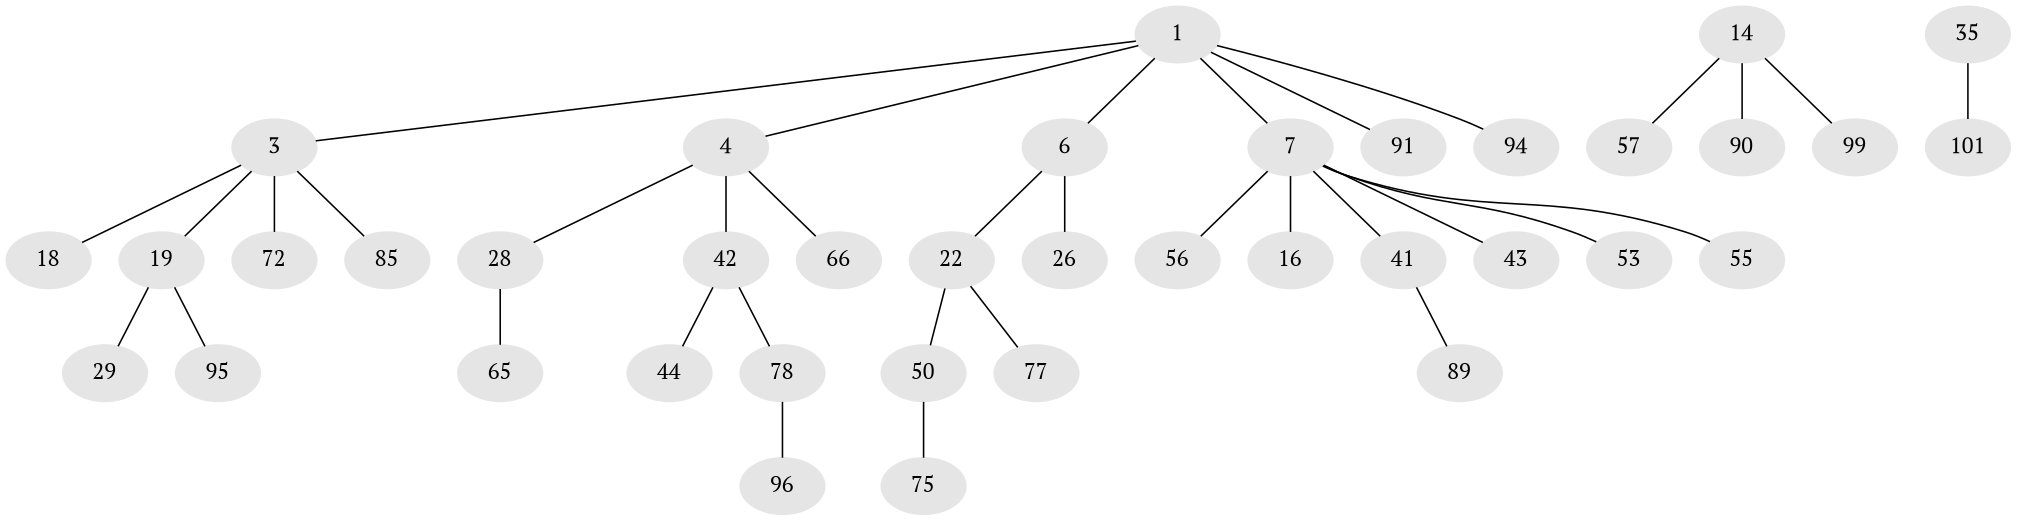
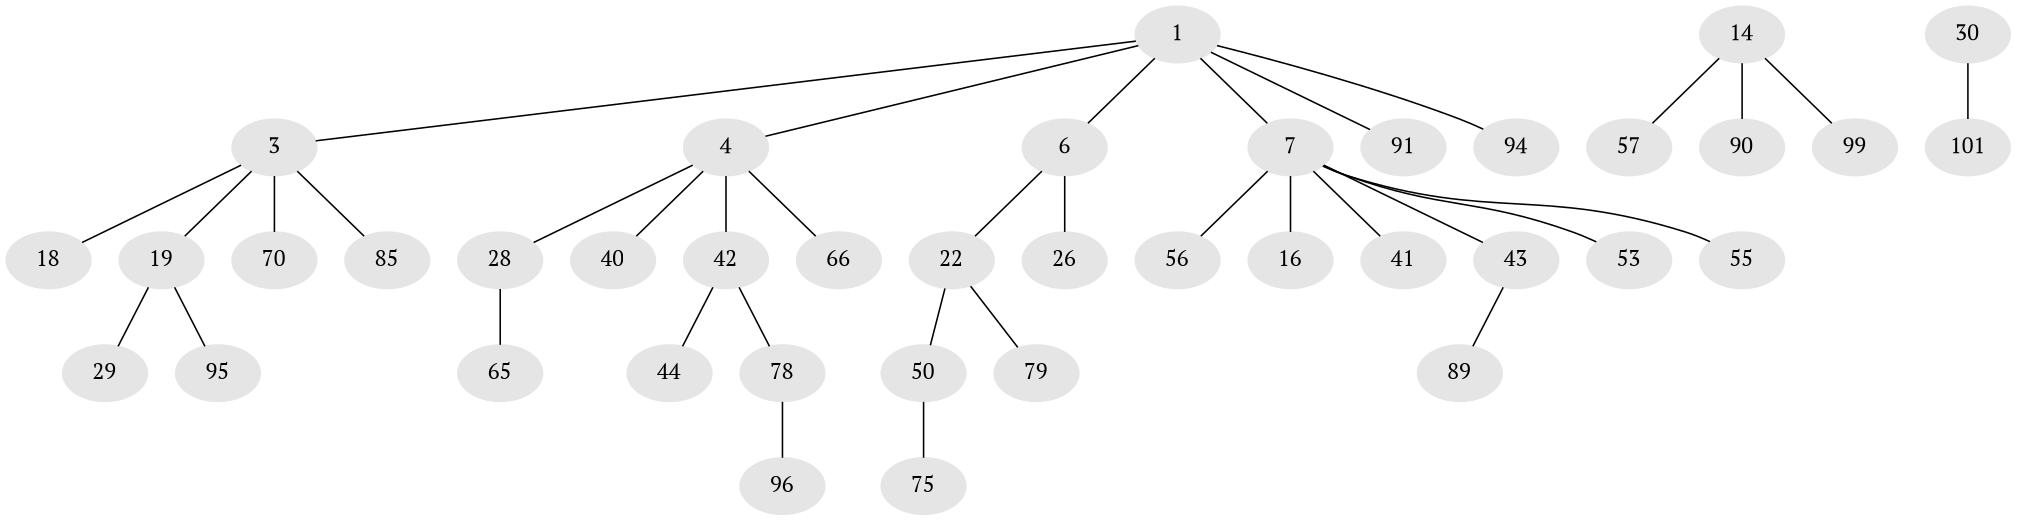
node "35": label "35" -> "30"
node "72": label "72" -> "70"
node "40": added
edge "41" -- "89": now "43" -- "89"
node "77": label "77" -> "79"
